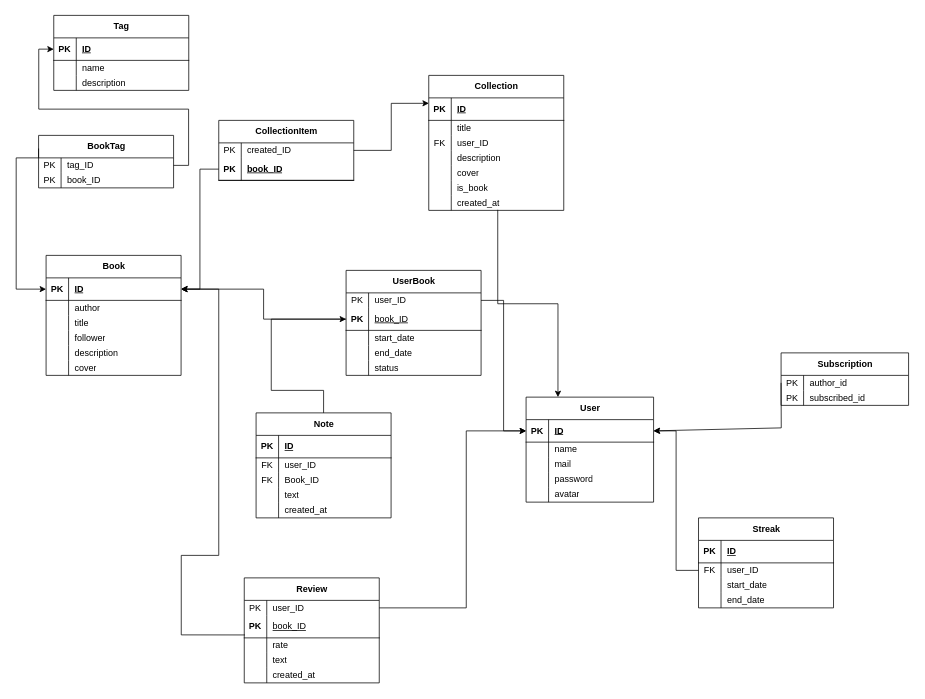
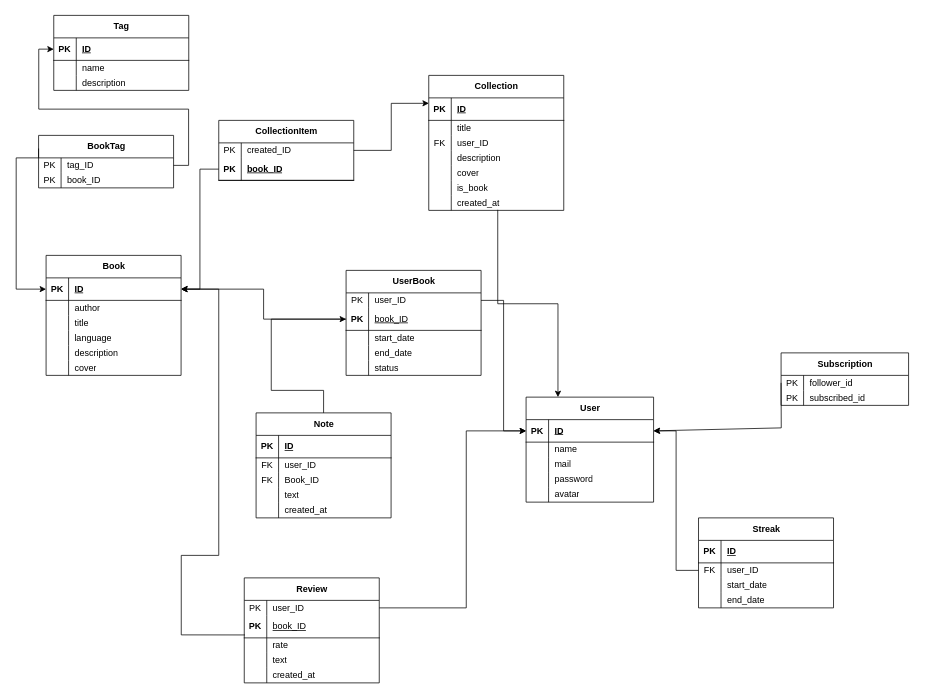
node "follower": label "follower" -> "language"
node "author_id": label "author_id" -> "follower_id"
